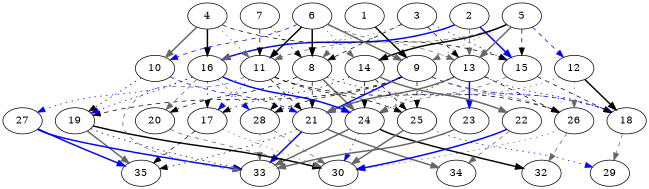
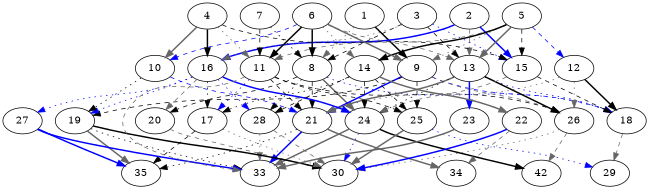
edge "13" -> "26": style dashed -> bold
edge "9" -> "28": now "14" -> "28"
node "32": label "32" -> "42"
